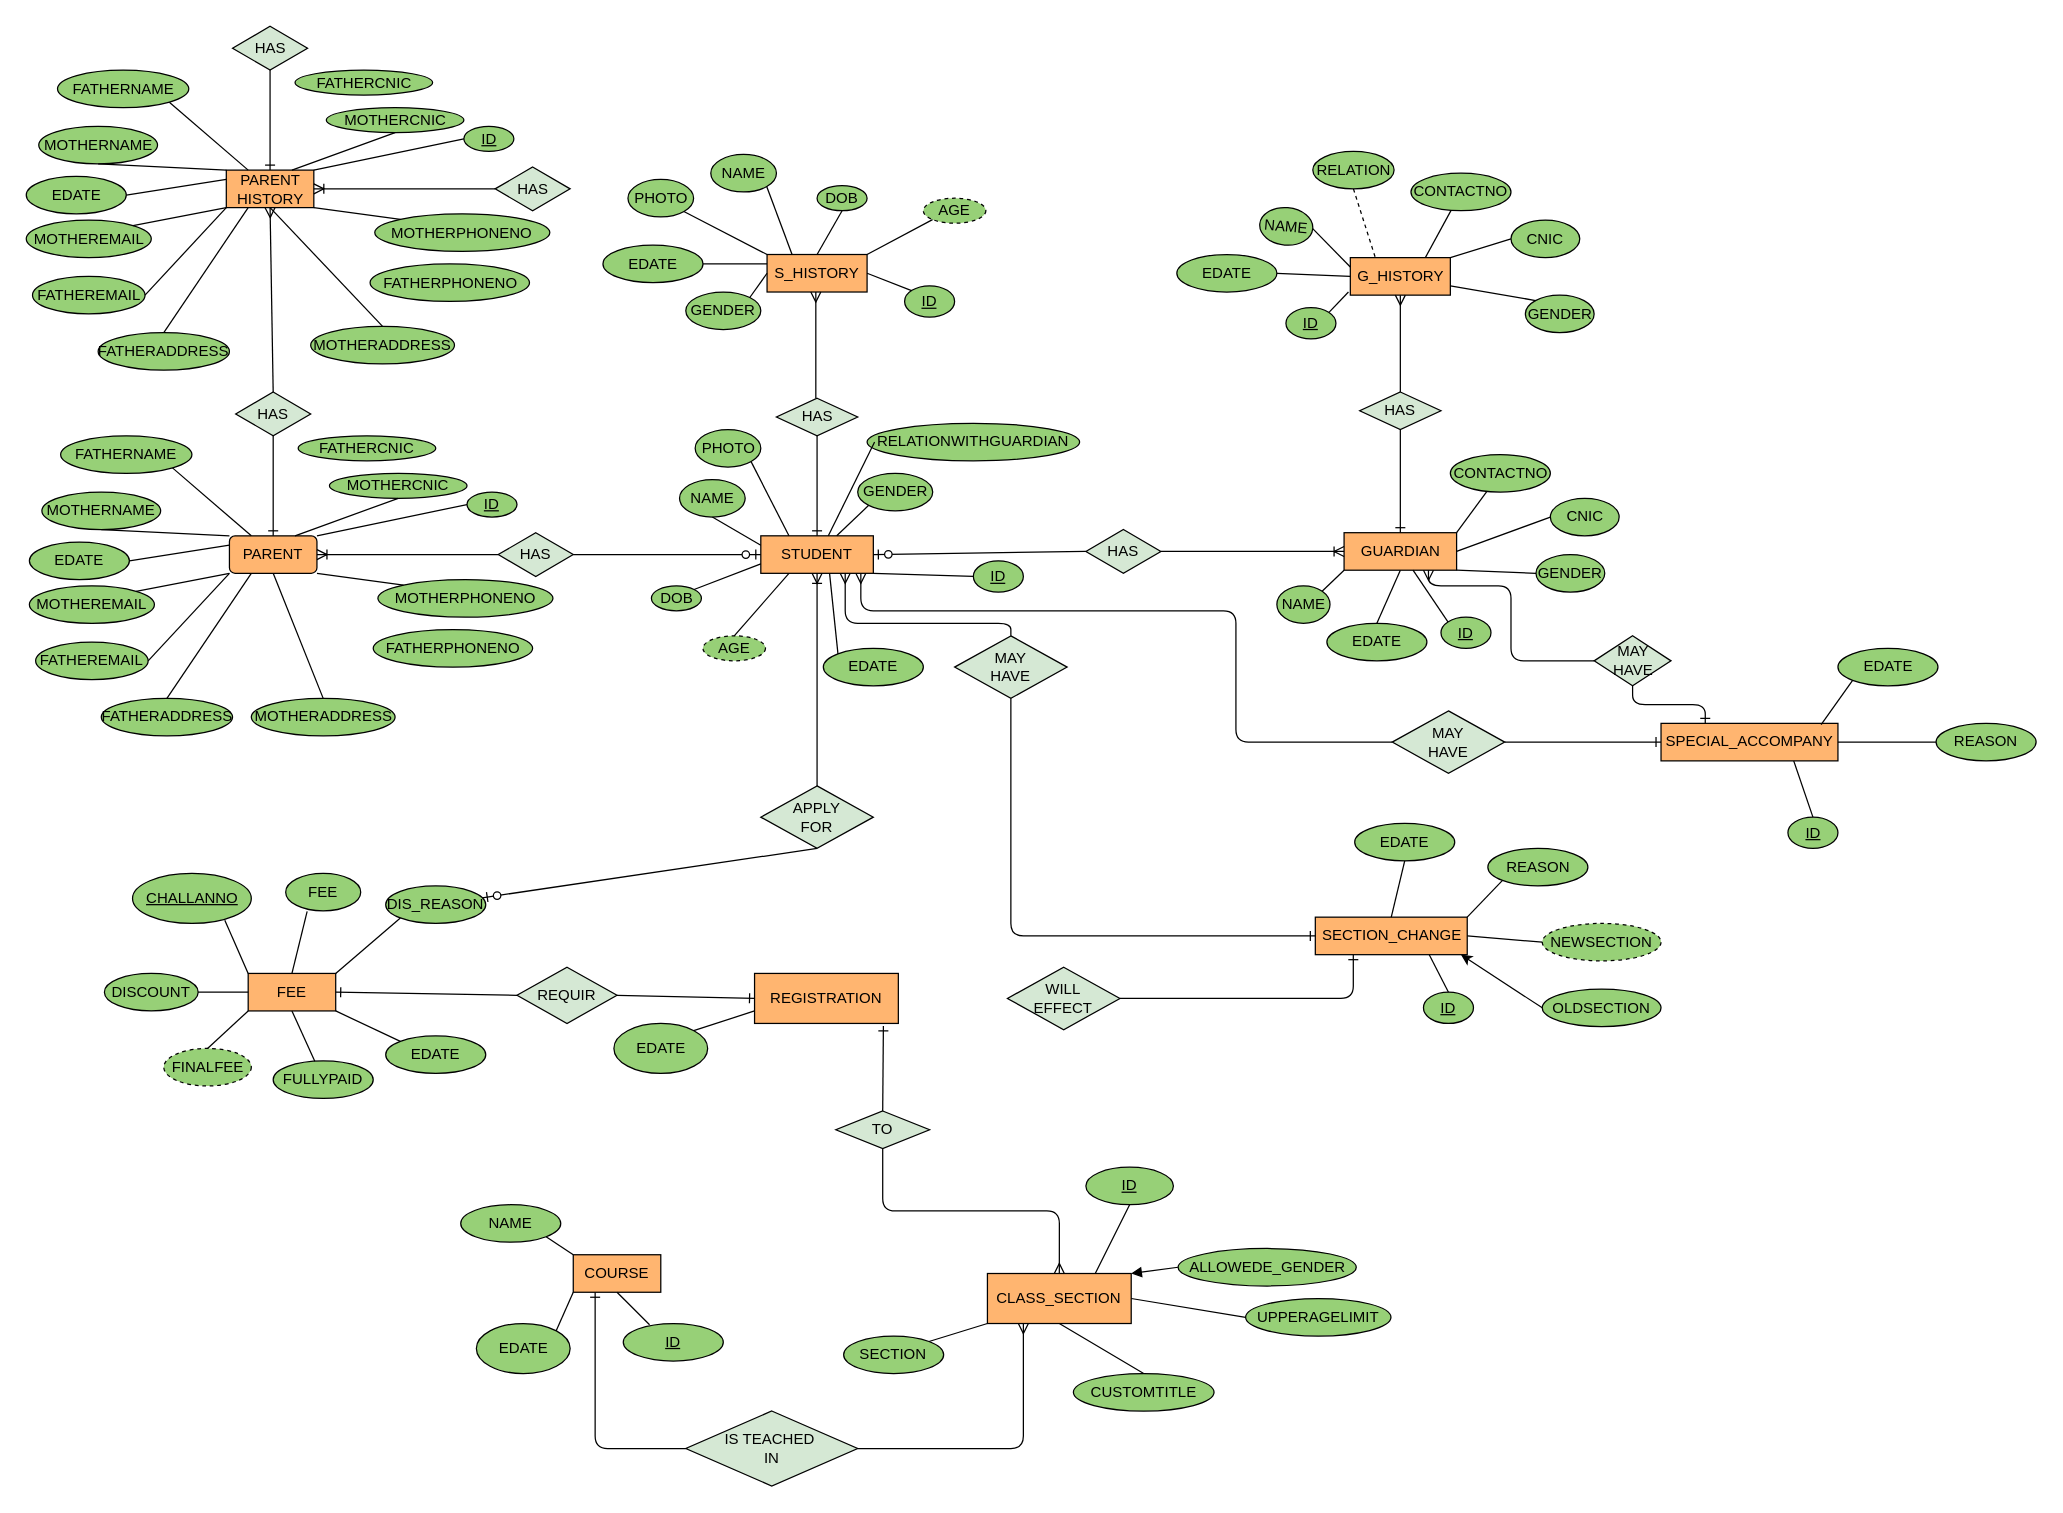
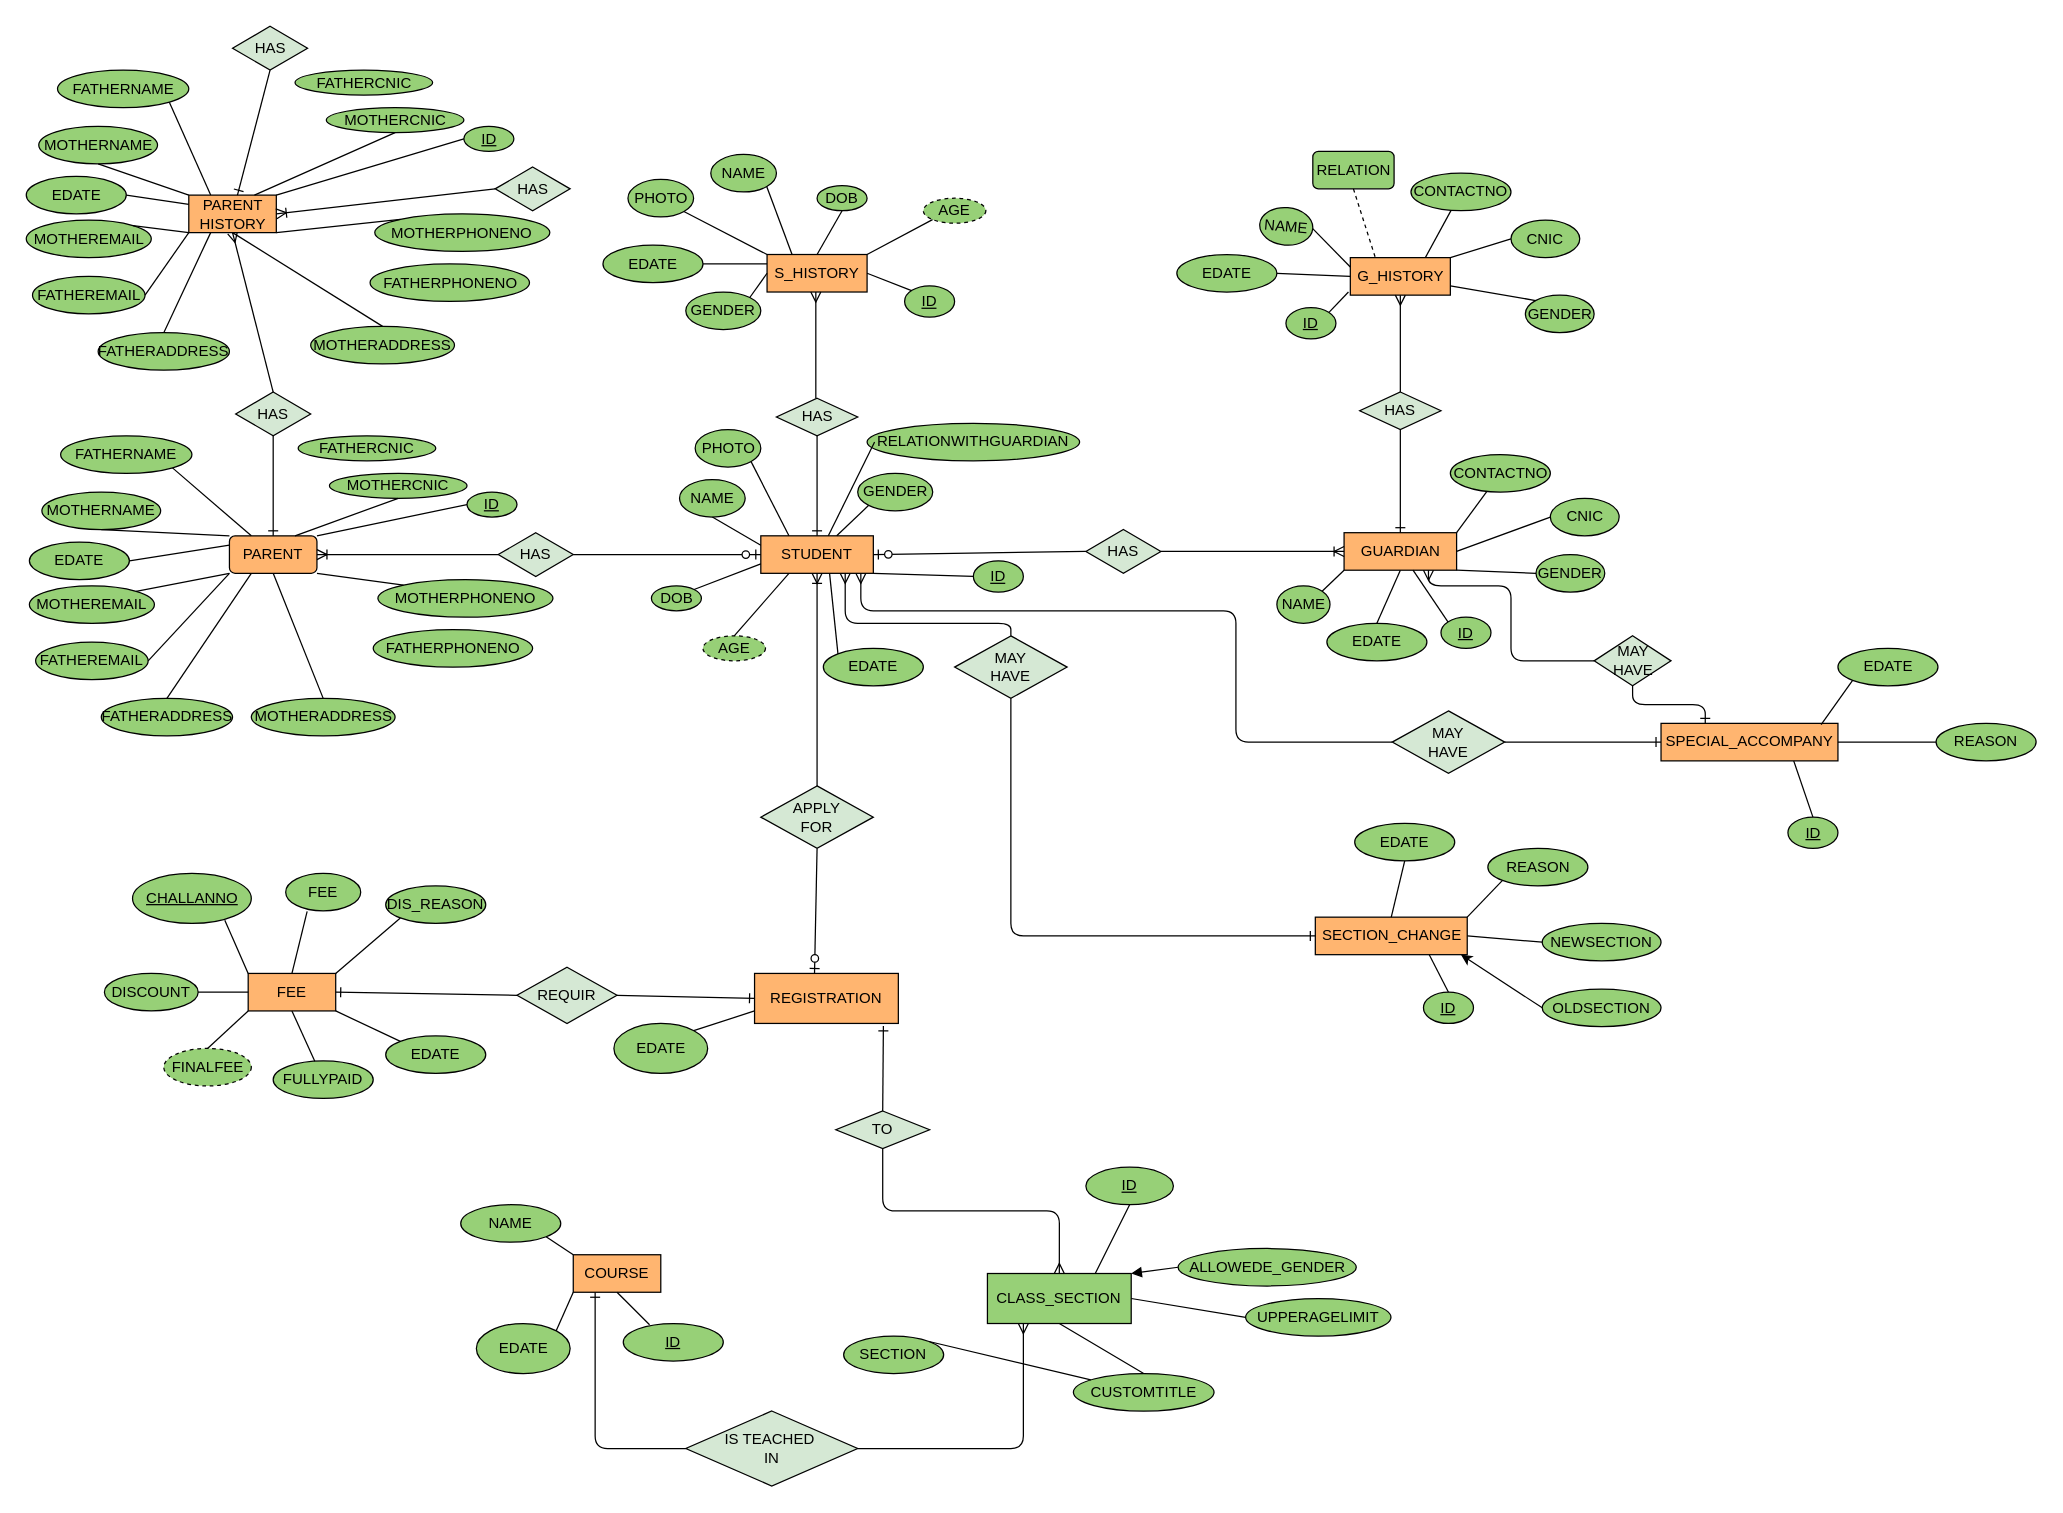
node "RELATION": shape ellipse -> rounded rectangle
node "PARENT HISTORY": moved (270, 189) -> (233, 214)
edge "APPLY FOR" -> "DIS_REASON": now "APPLY FOR" -> "REGISTRATION"
node "NEWSECTION": style dashed -> solid
node "WILL EFFECT": removed
edge "WILL EFFECT" -> "SECTION_CHANGE": removed
node "CLASS_SECTION": fillcolor #ffb570 -> #97d077
edge "CLASS_SECTION" -- "SECTION": now "CUSTOMTITLE" -- "SECTION"
